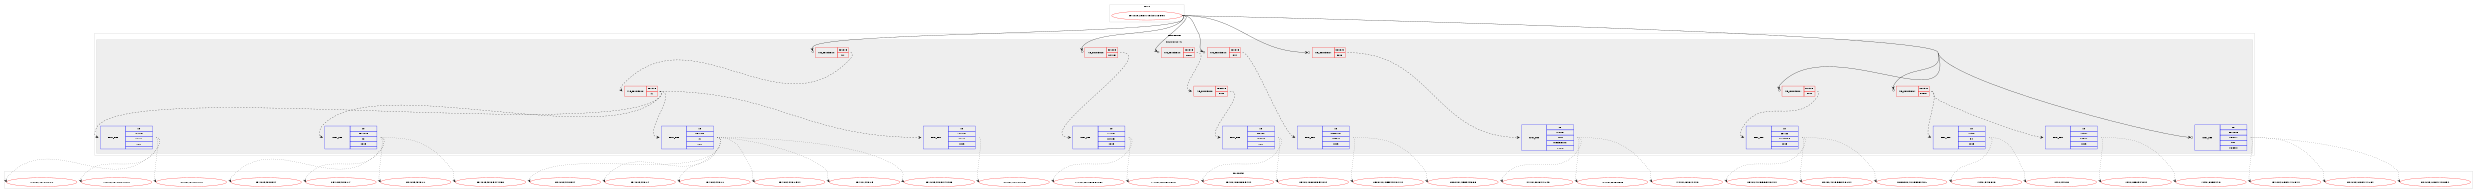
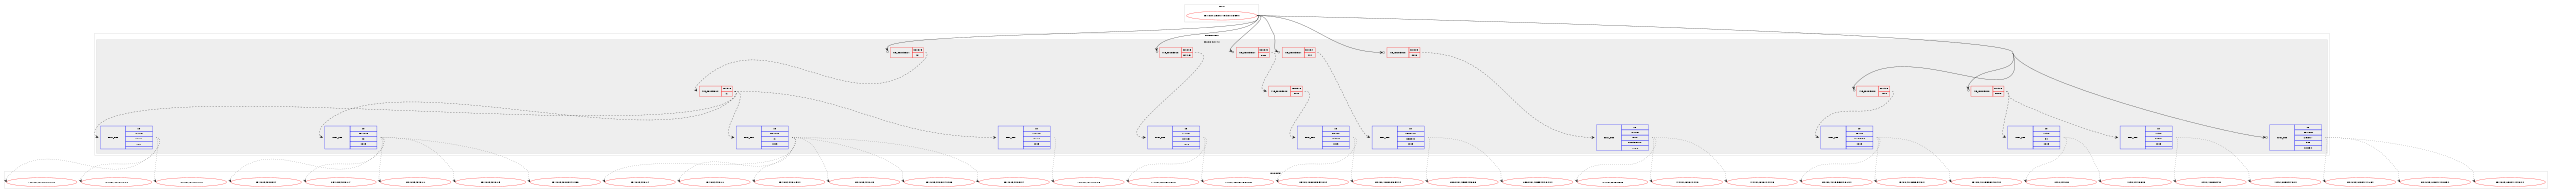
node "dev-lang/tcl-8.6.5": added
node "dev-libs/tk-8.6.5": label "dev-libs/tk-8.6.5" -> "dev-lang/tk-8.6.5"
node "libiodbc-db/unixODBC-2.3.4": label "libiodbc-db/unixODBC-2.3.4" -> "dev-db/unixODBC-2.3.4"
node "virtual/opengl-7.0": label "virtual/opengl-7.0" -> "virtual/libiodbc-7.0"
